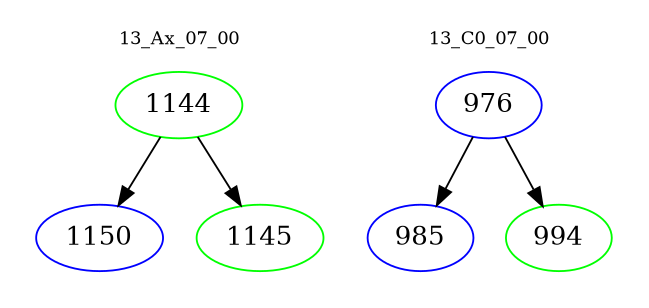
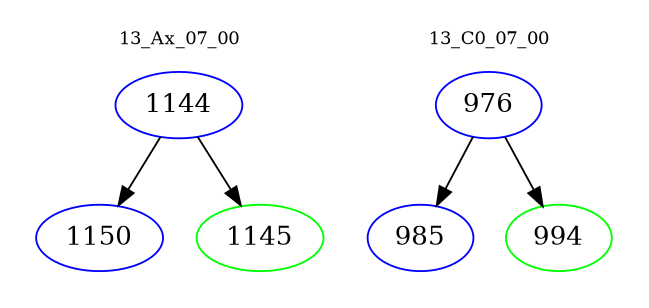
node "1144": color green -> blue
